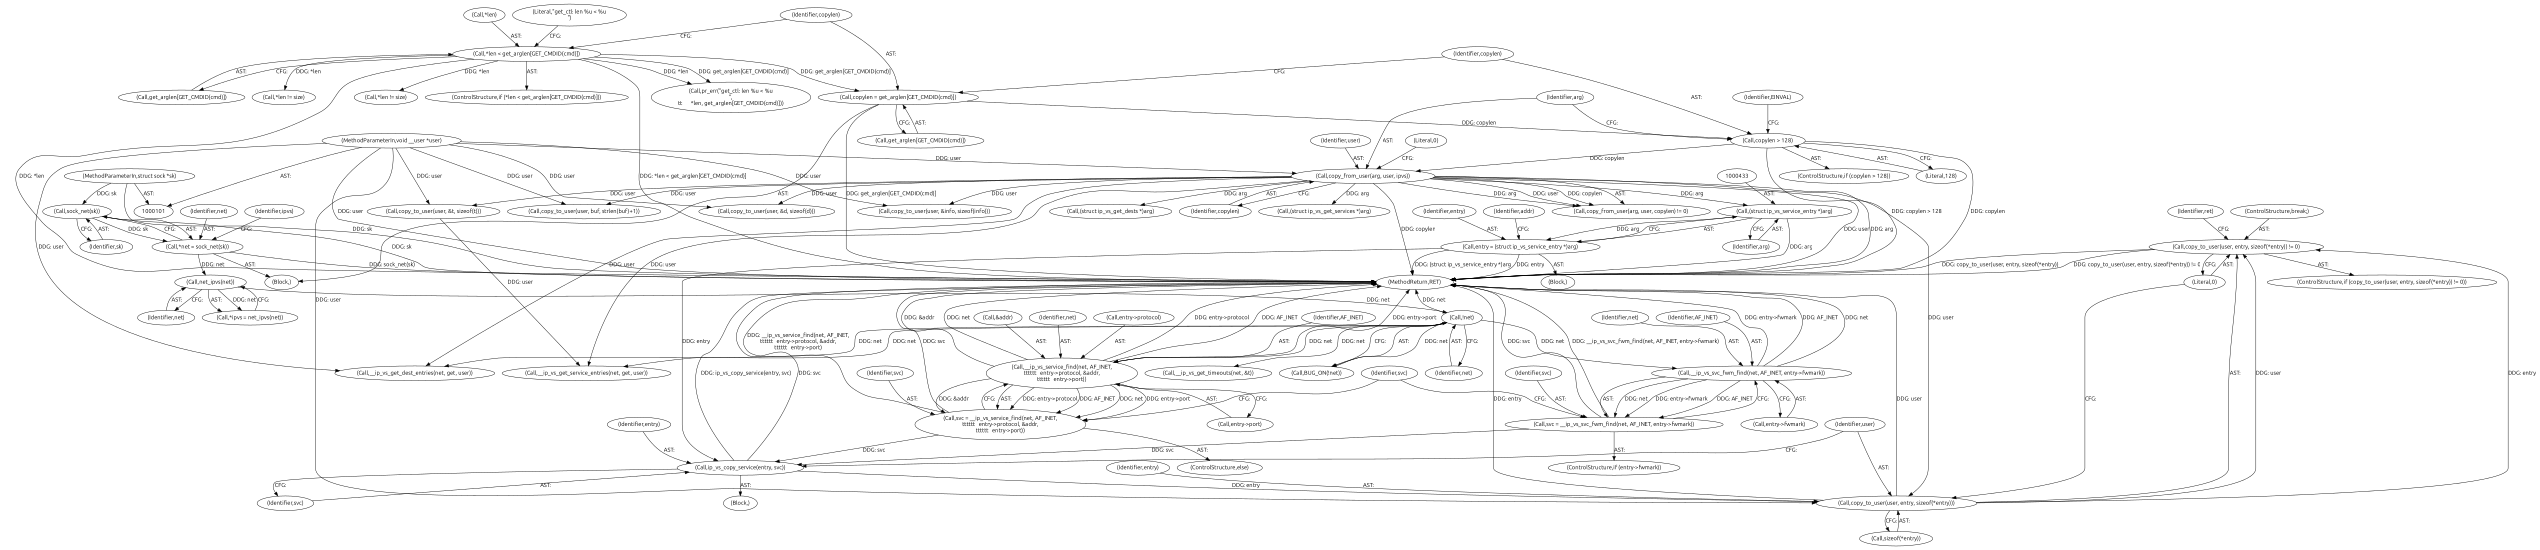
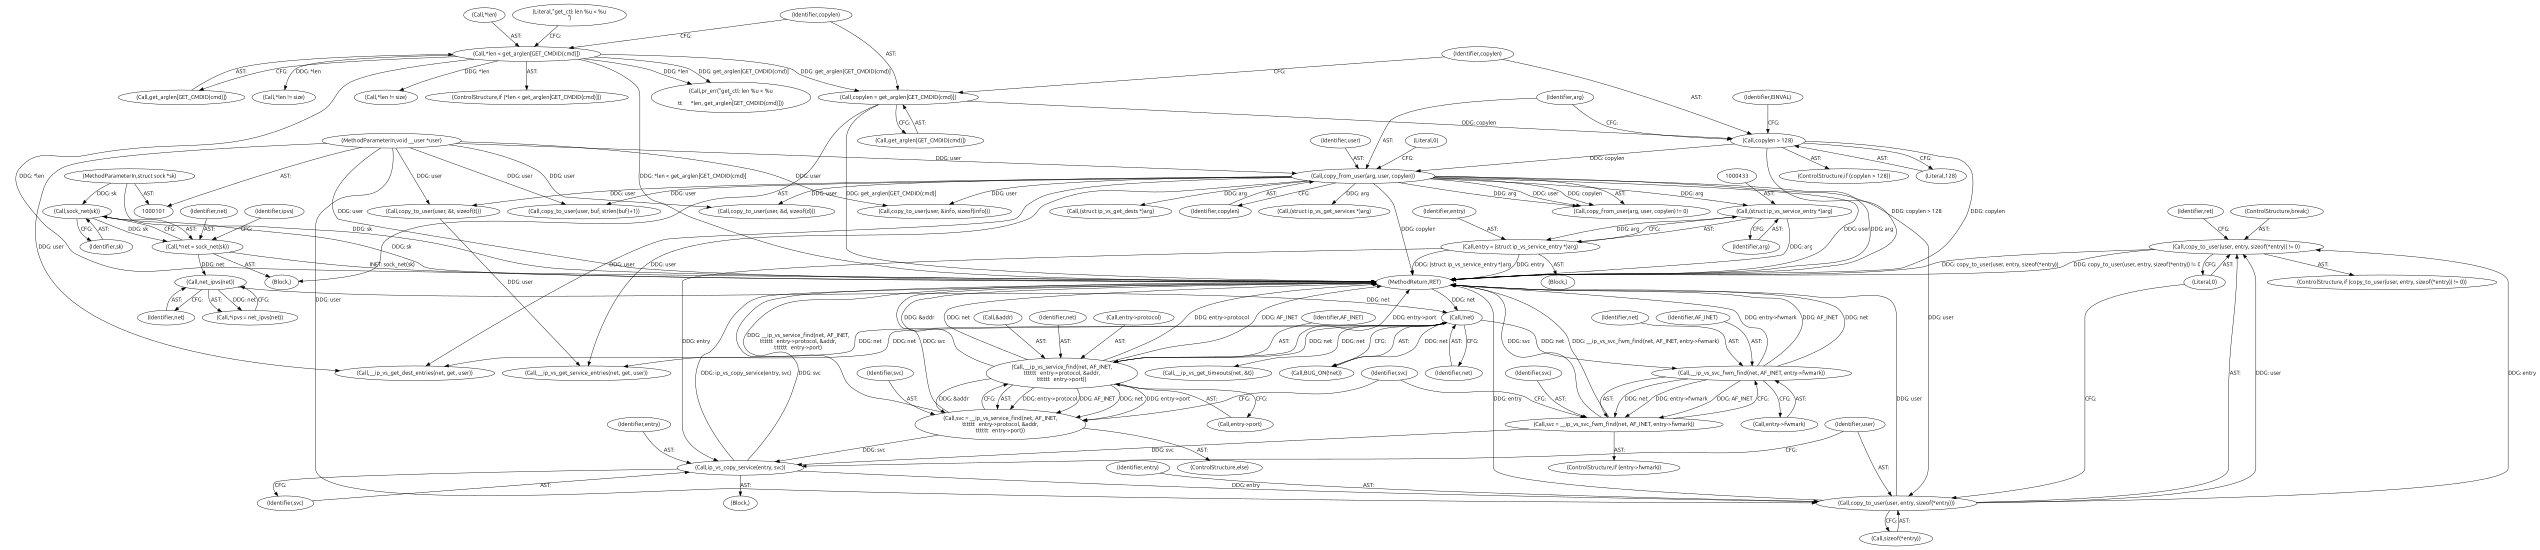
node "(Call,copy_from_user(arg, user, ipvs))": label "(Call,copy_from_user(arg, user, ipvs))" -> "(Call,copy_from_user(arg, user, copylen))"
node "(Identifier,addr)": removed
edge "(Call,*net = sock_net(sk))" -> "(MethodReturn,RET)": label "DDG: sock_net(sk)" -> "INET: sock_net(sk)"
edge "(Call,!net)" -> "(MethodReturn,RET)": reversed
